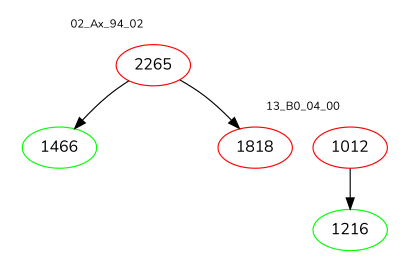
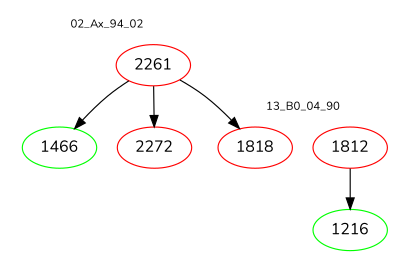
node "2265": label "2265" -> "2261"
cluster "13_B0_04_00": label "13_B0_04_00" -> "13_B0_04_90"
node "2272": added
node "1012": label "1012" -> "1812"
